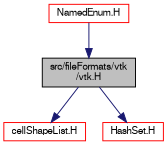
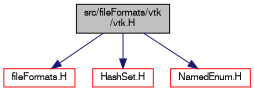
edge "NamedEnum.H" -> "src/fileFormats/vtk /vtk.H": reversed
node "cellShapeList.H": label "cellShapeList.H" -> "fileFormats.H"
